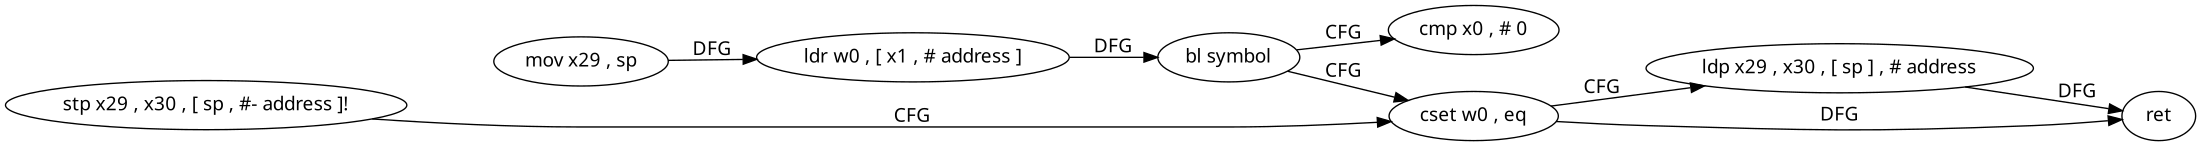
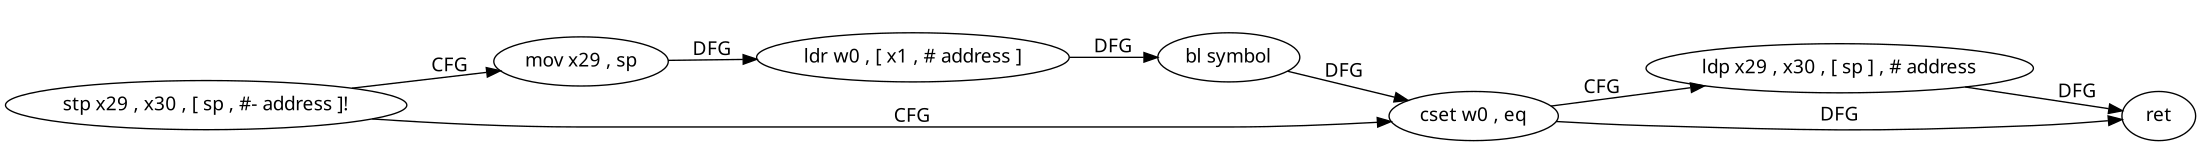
node "cmp x0 , # 0": removed
edge "bl symbol" -> "cset w0 , eq": label "CFG" -> "DFG"
edge "stp x29 , x30 , [ sp , #- address ]!" -> "mov x29 , sp": added, label "CFG"
